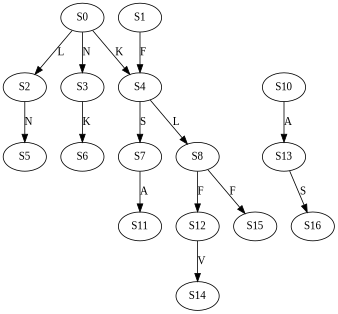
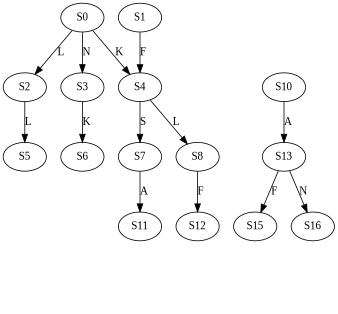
edge "S2" -> "S5": label "N" -> "L"
edge "S8" -> "S15": now "S13" -> "S15"
edge "S13" -> "S16": label "S" -> "N"
node "S14": removed
